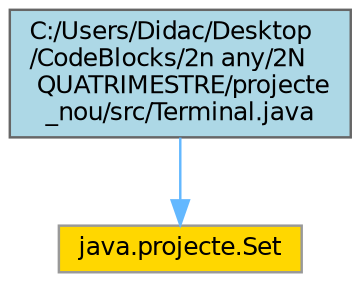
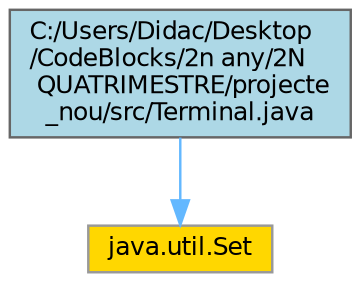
node "java.projecte.Set": label "java.projecte.Set" -> "java.util.Set"
